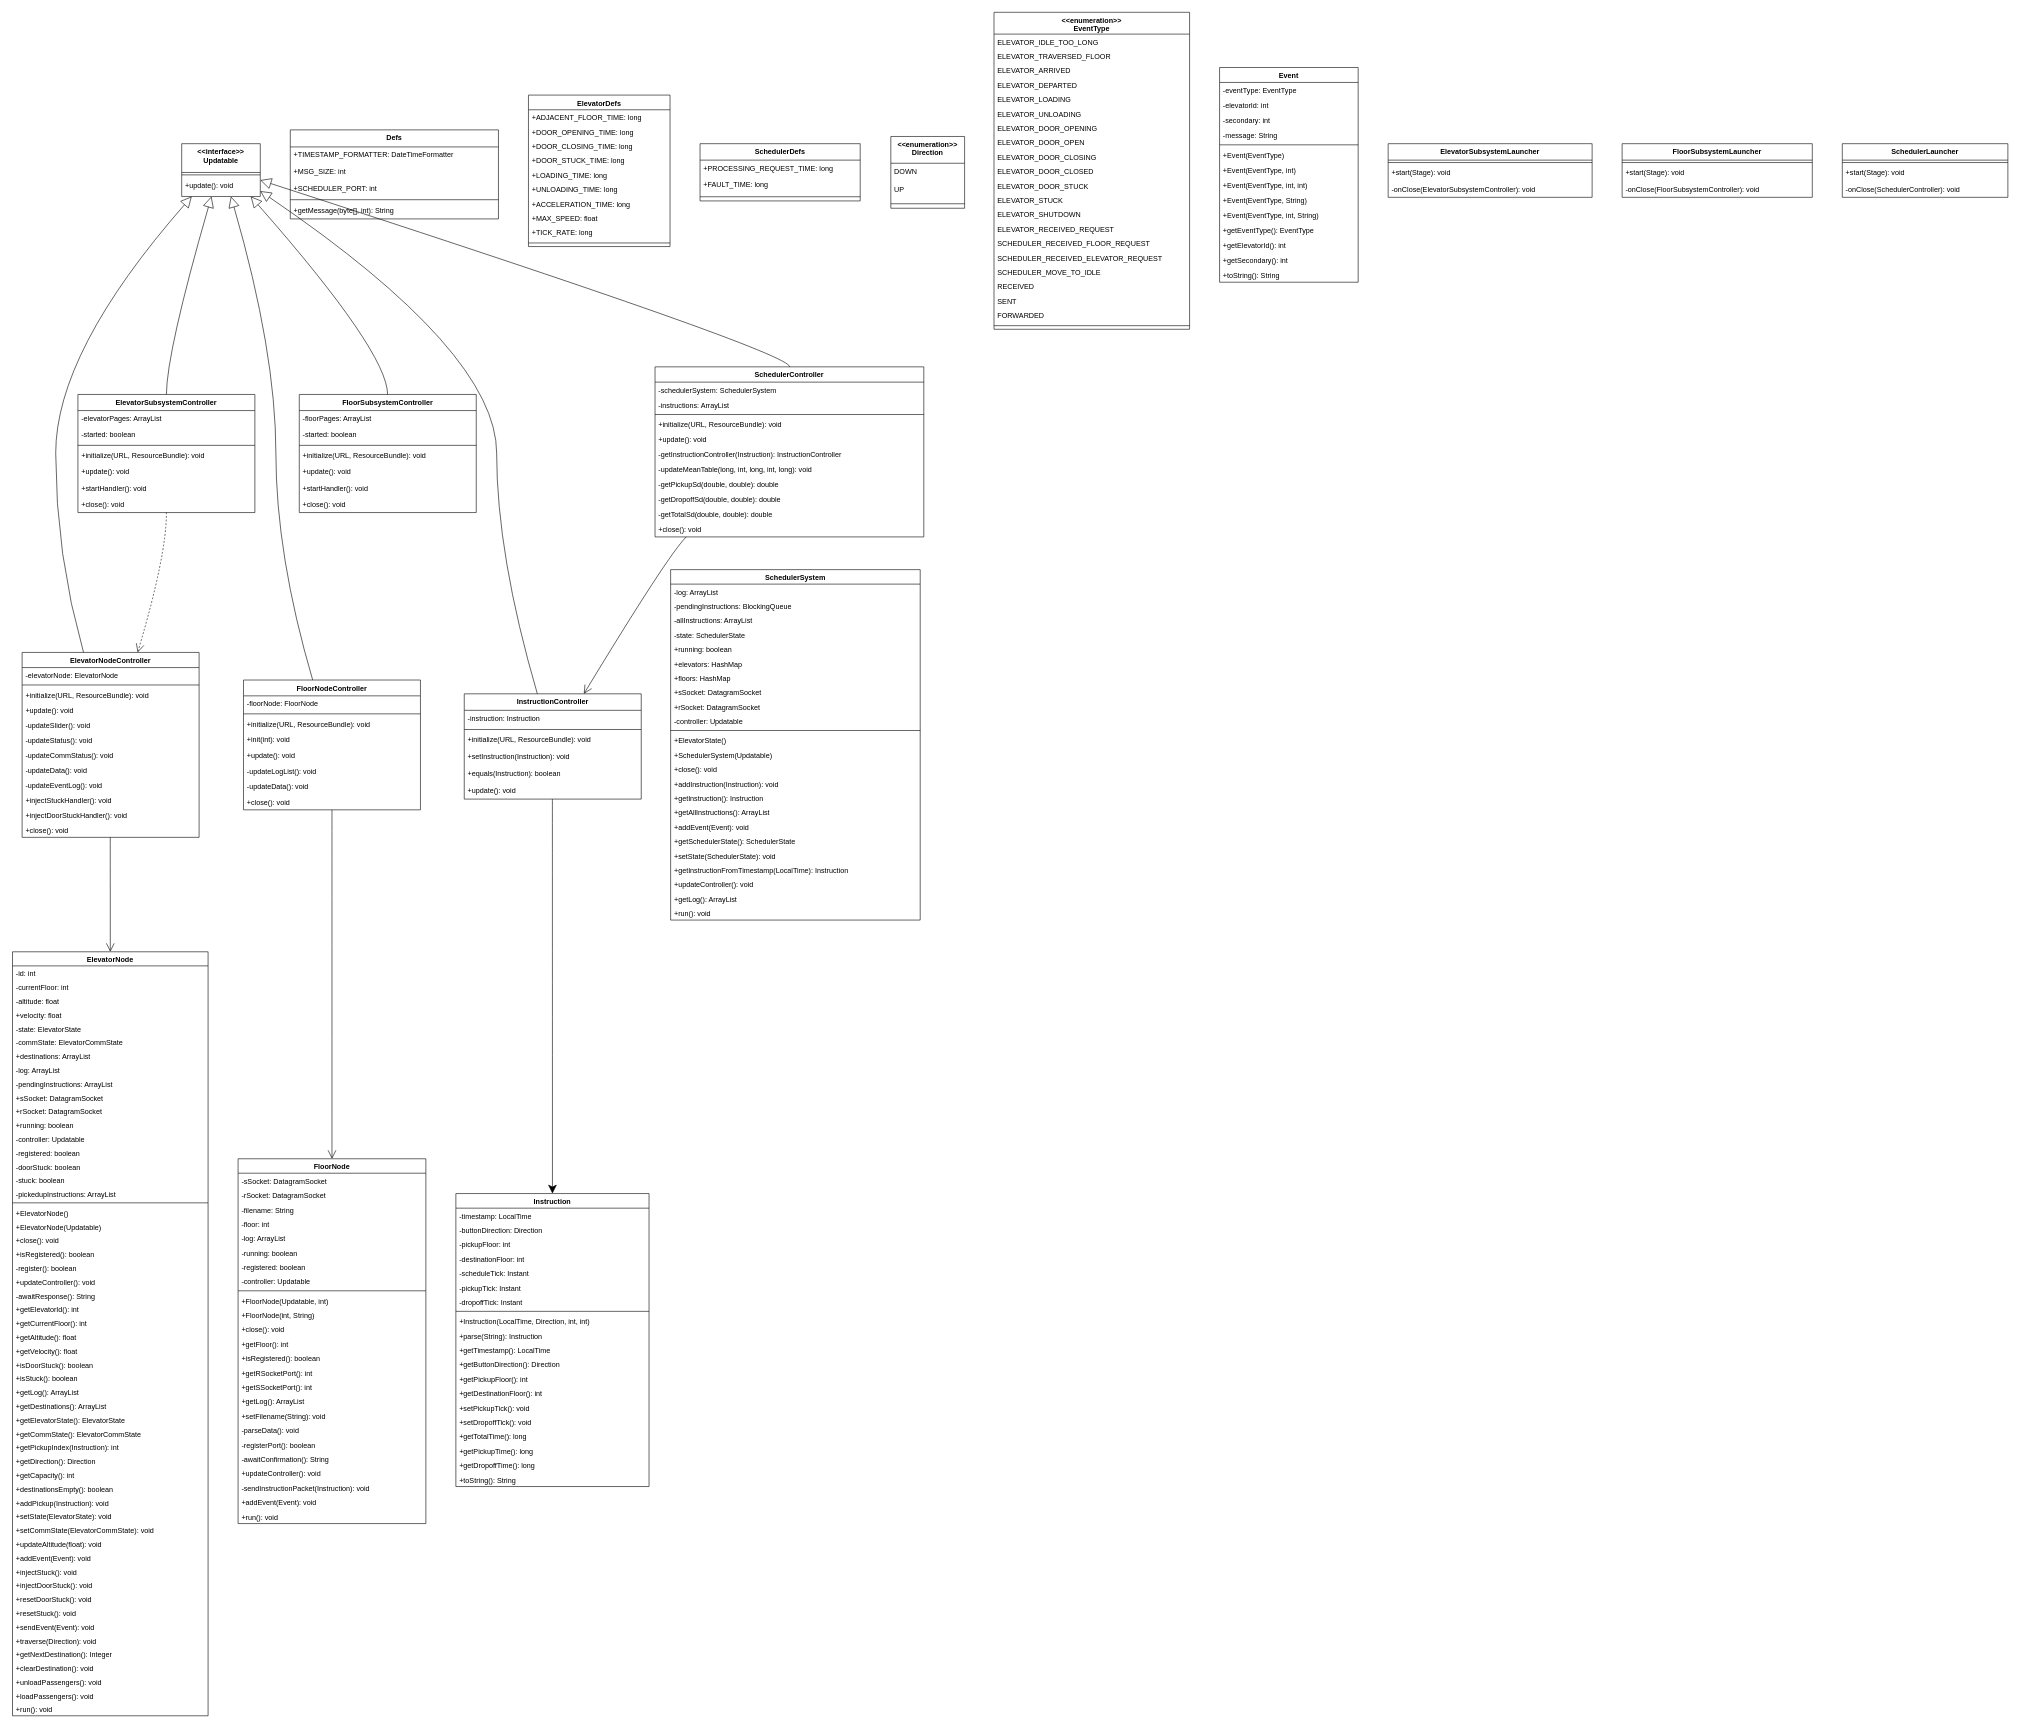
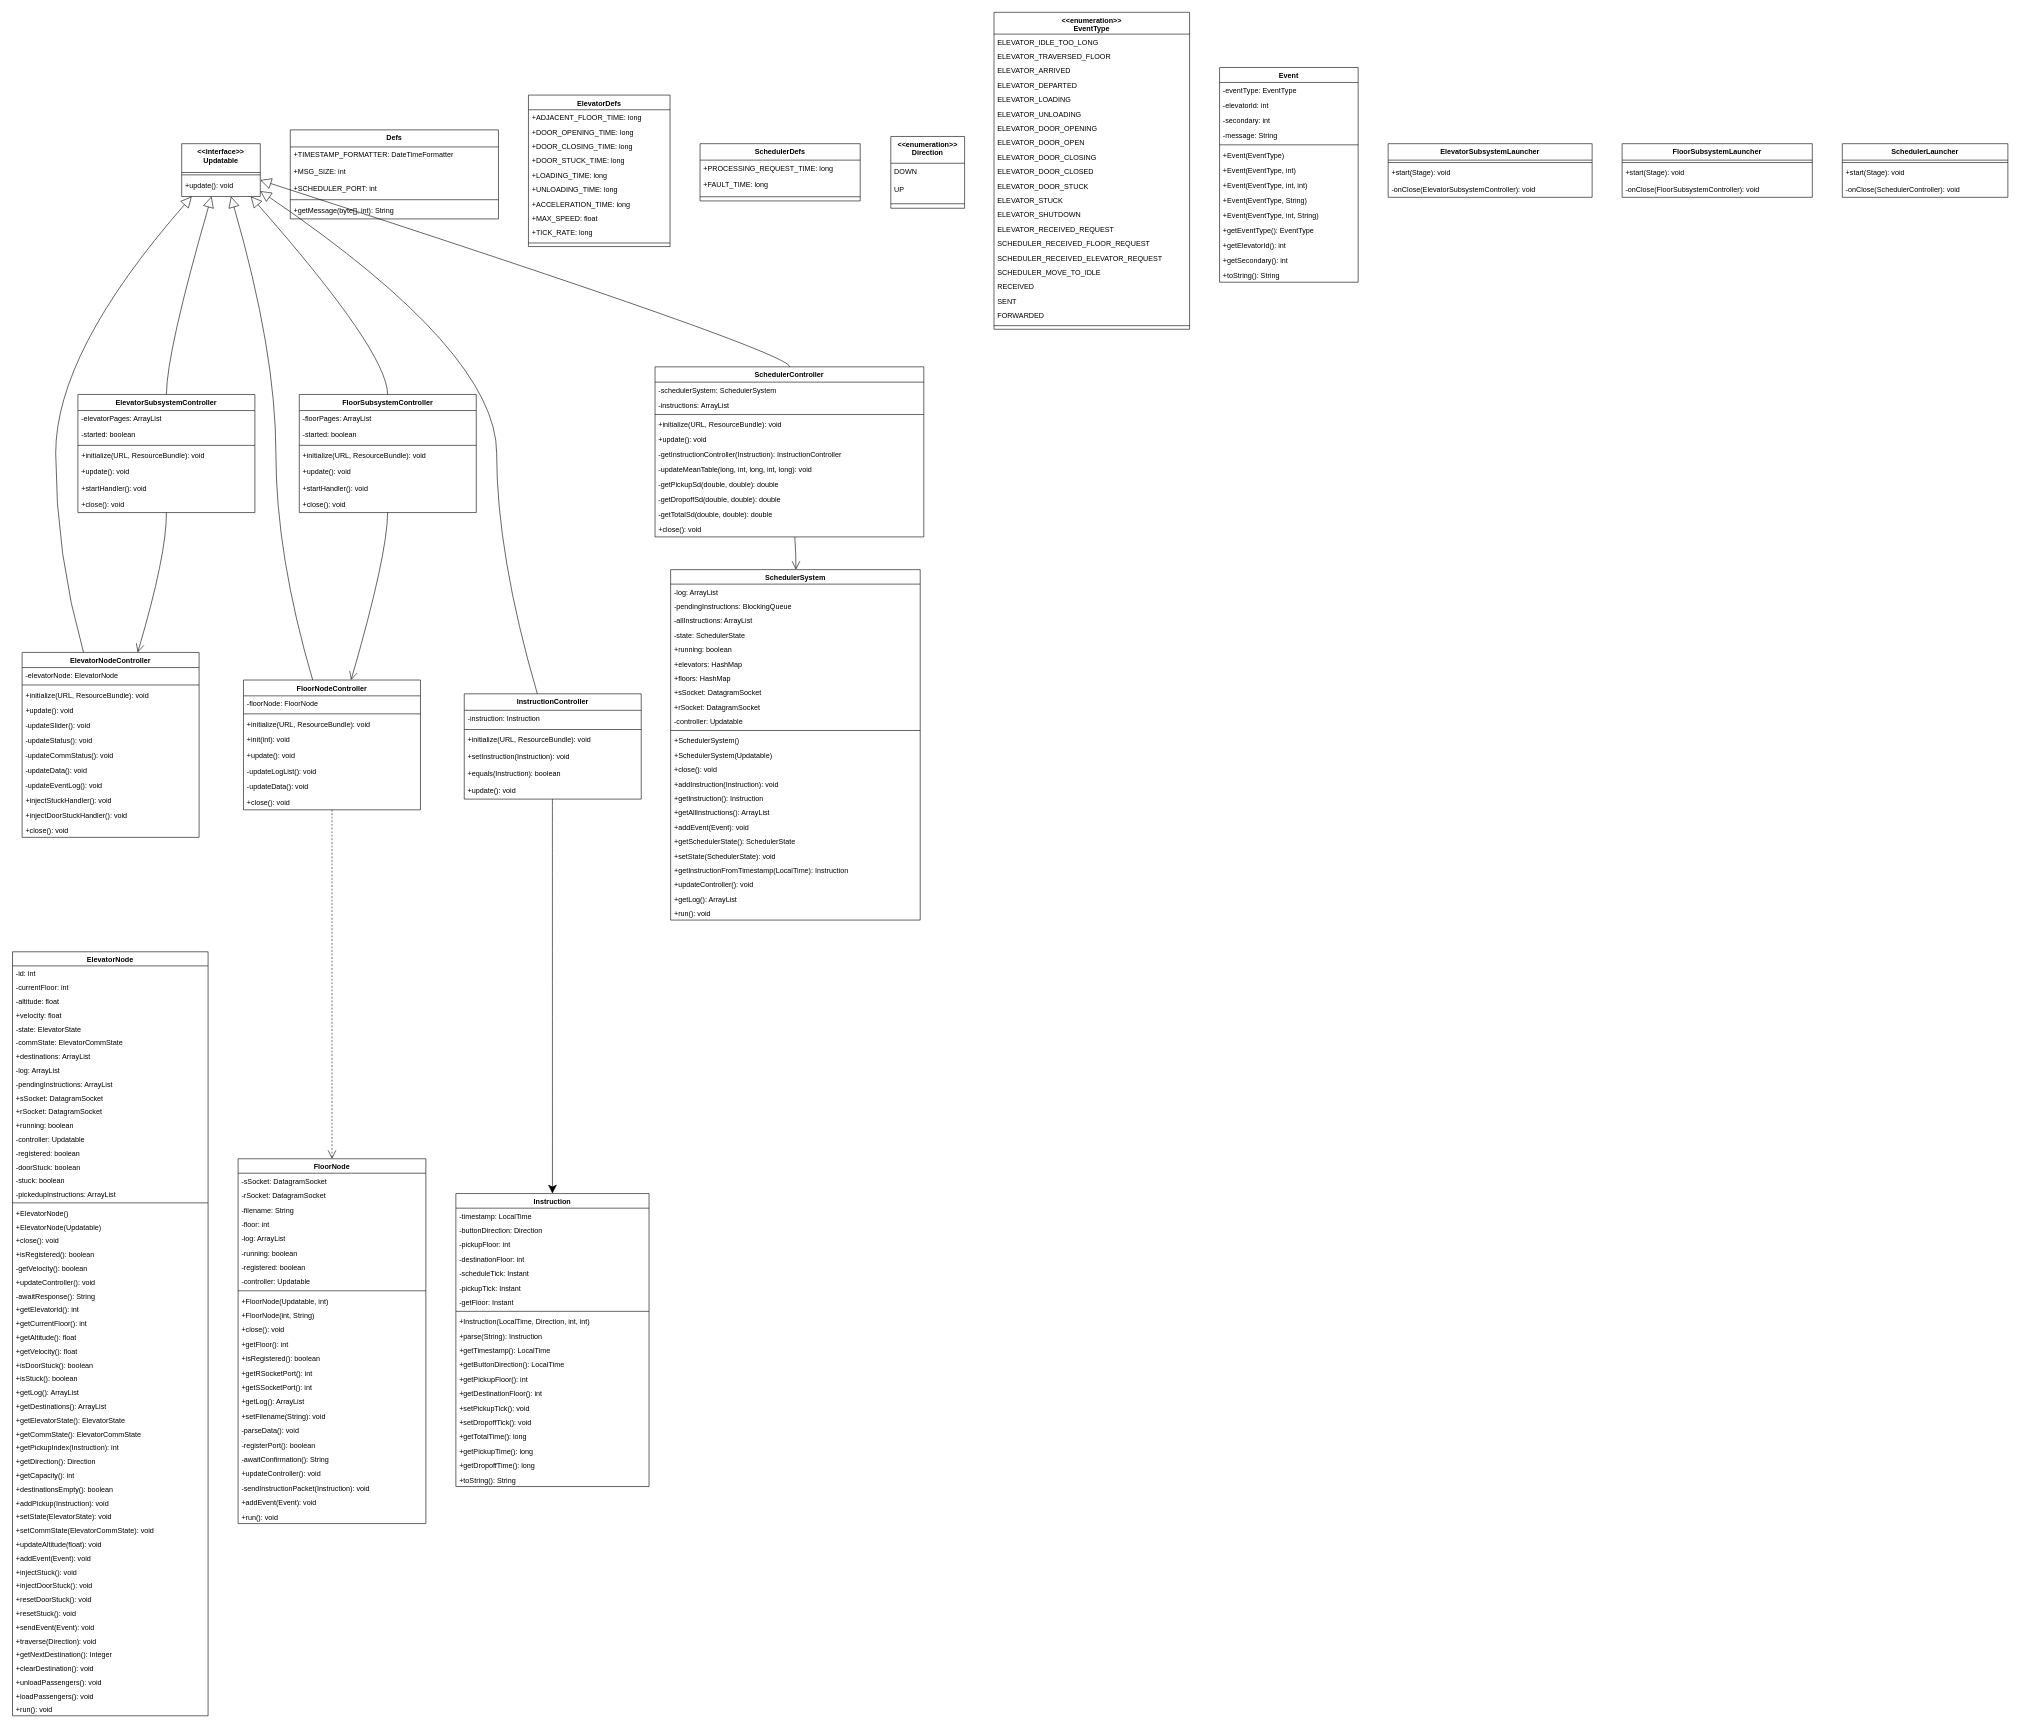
edge "SchedulerController" -> "SchedulerSystem": added
edge "ElevatorSubsystemController" -> "ElevatorNodeController": style dashed -> solid
edge "FloorSubsystemController" -> "FloorNodeController": added
edge "SchedulerController" -> "InstructionController": removed
node "+ElevatorState()": label "+ElevatorState()" -> "+SchedulerSystem()"
edge "ElevatorNodeController" -> "ElevatorNode": removed
edge "FloorNodeController" -> "FloorNode": style solid -> dashed
node "-register(): boolean": label "-register(): boolean" -> "-getVelocity(): boolean"
node "-dropoffTick: Instant": label "-dropoffTick: Instant" -> "-getFloor: Instant"
node "+getButtonDirection(): Direction": label "+getButtonDirection(): Direction" -> "+getButtonDirection(): LocalTime"
